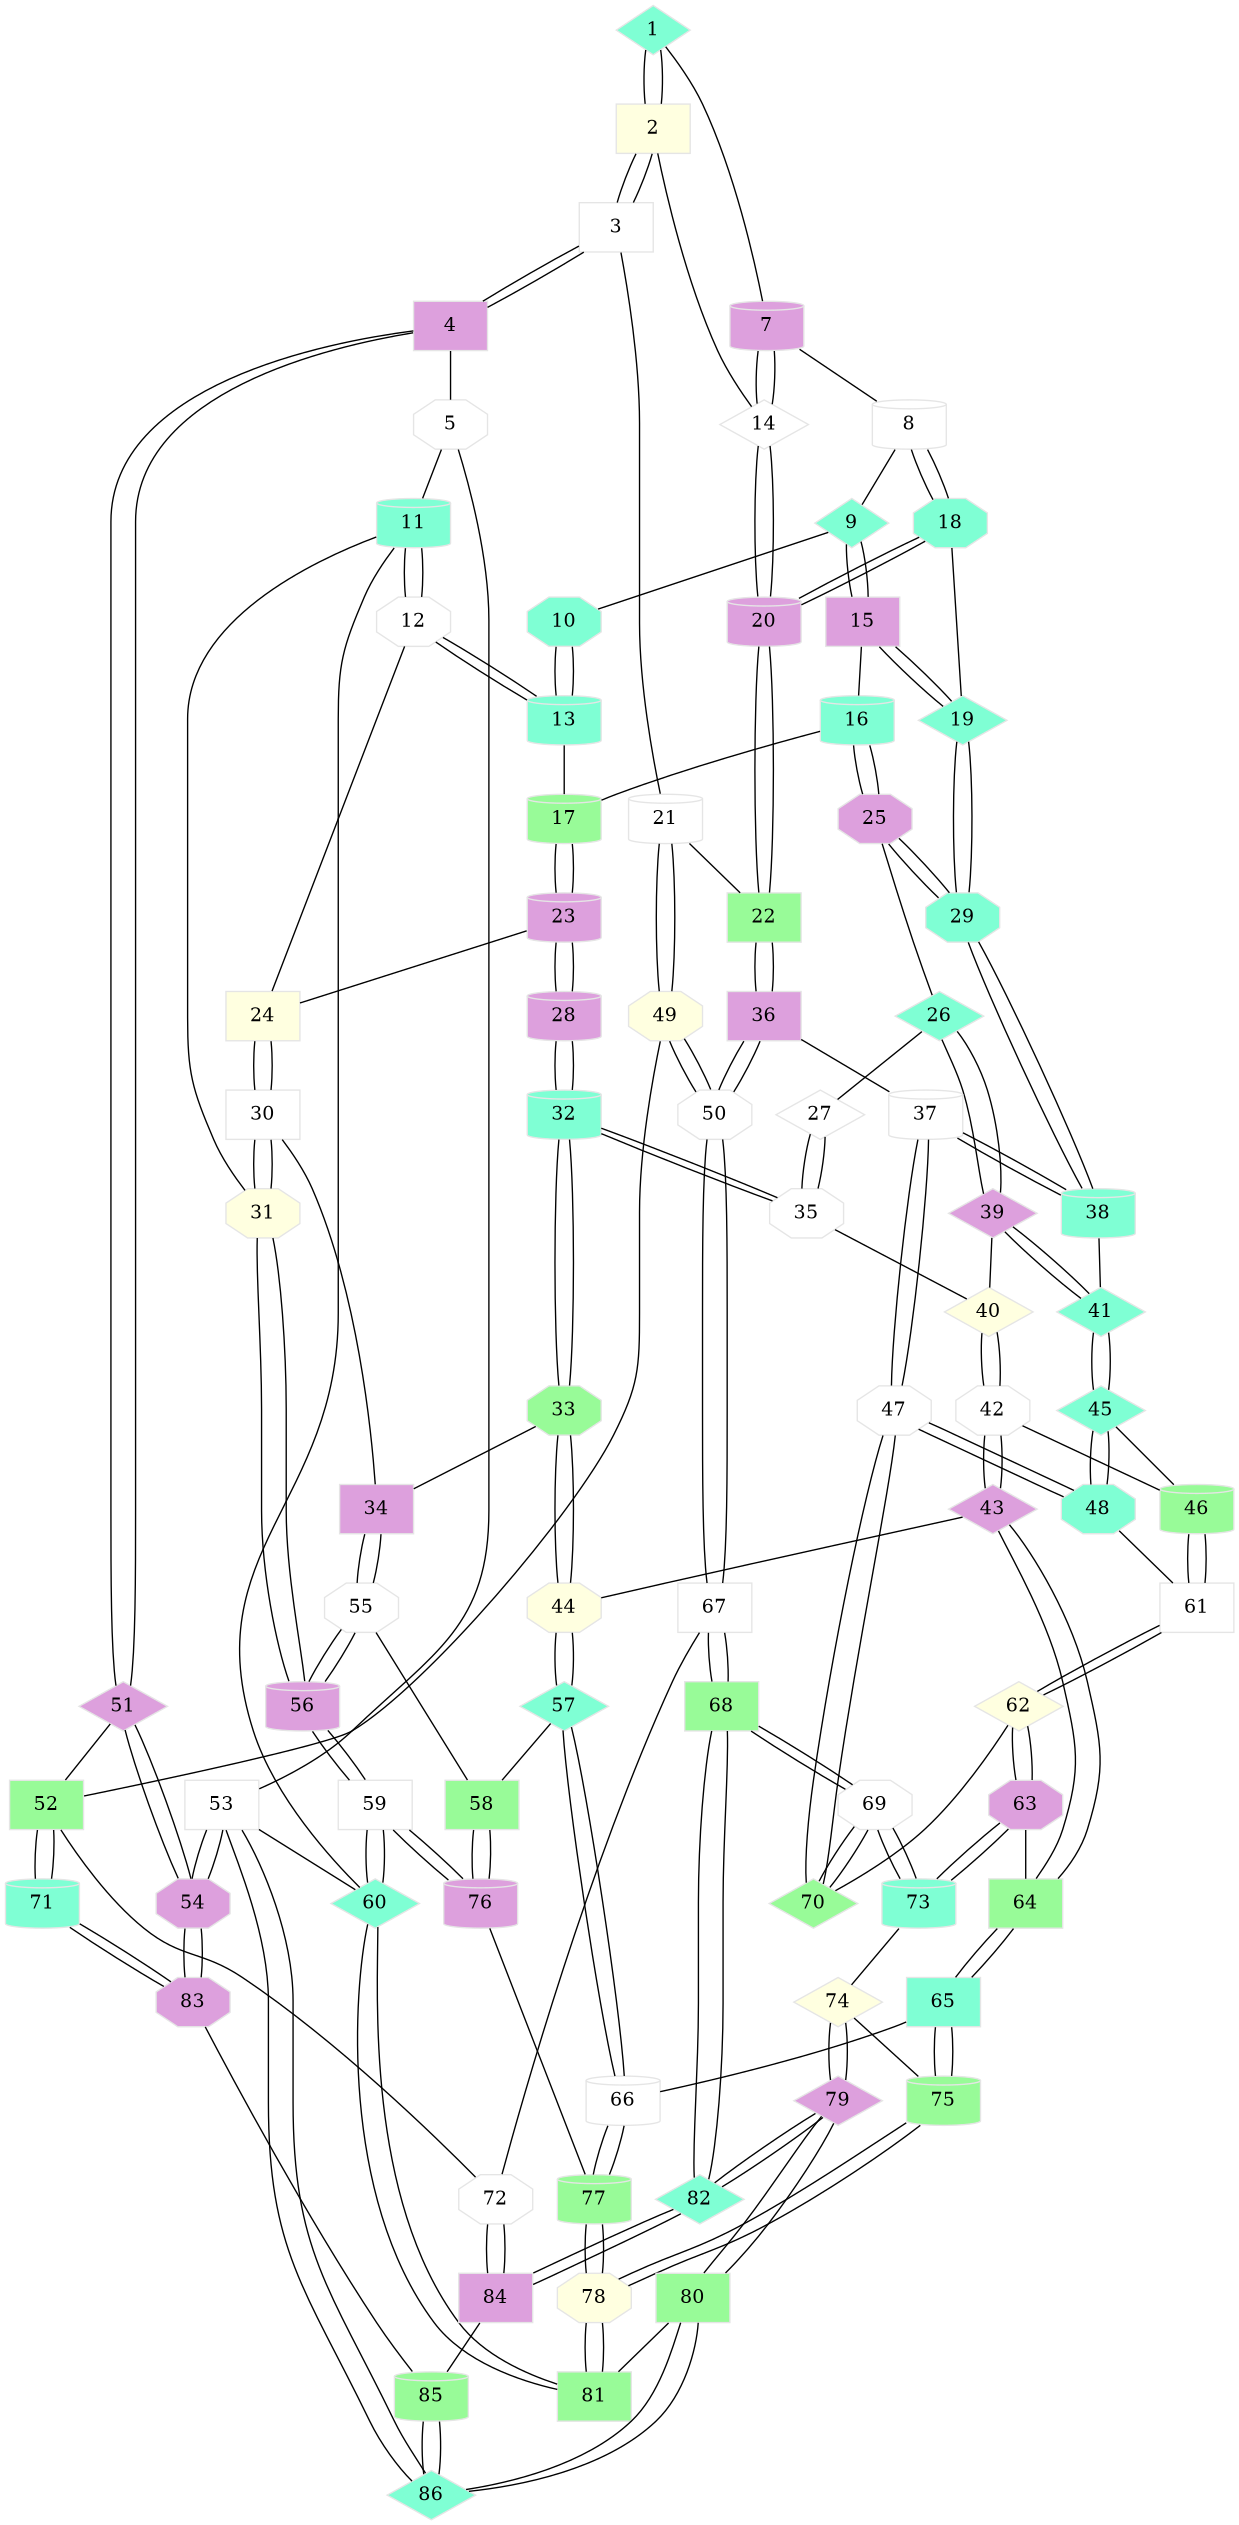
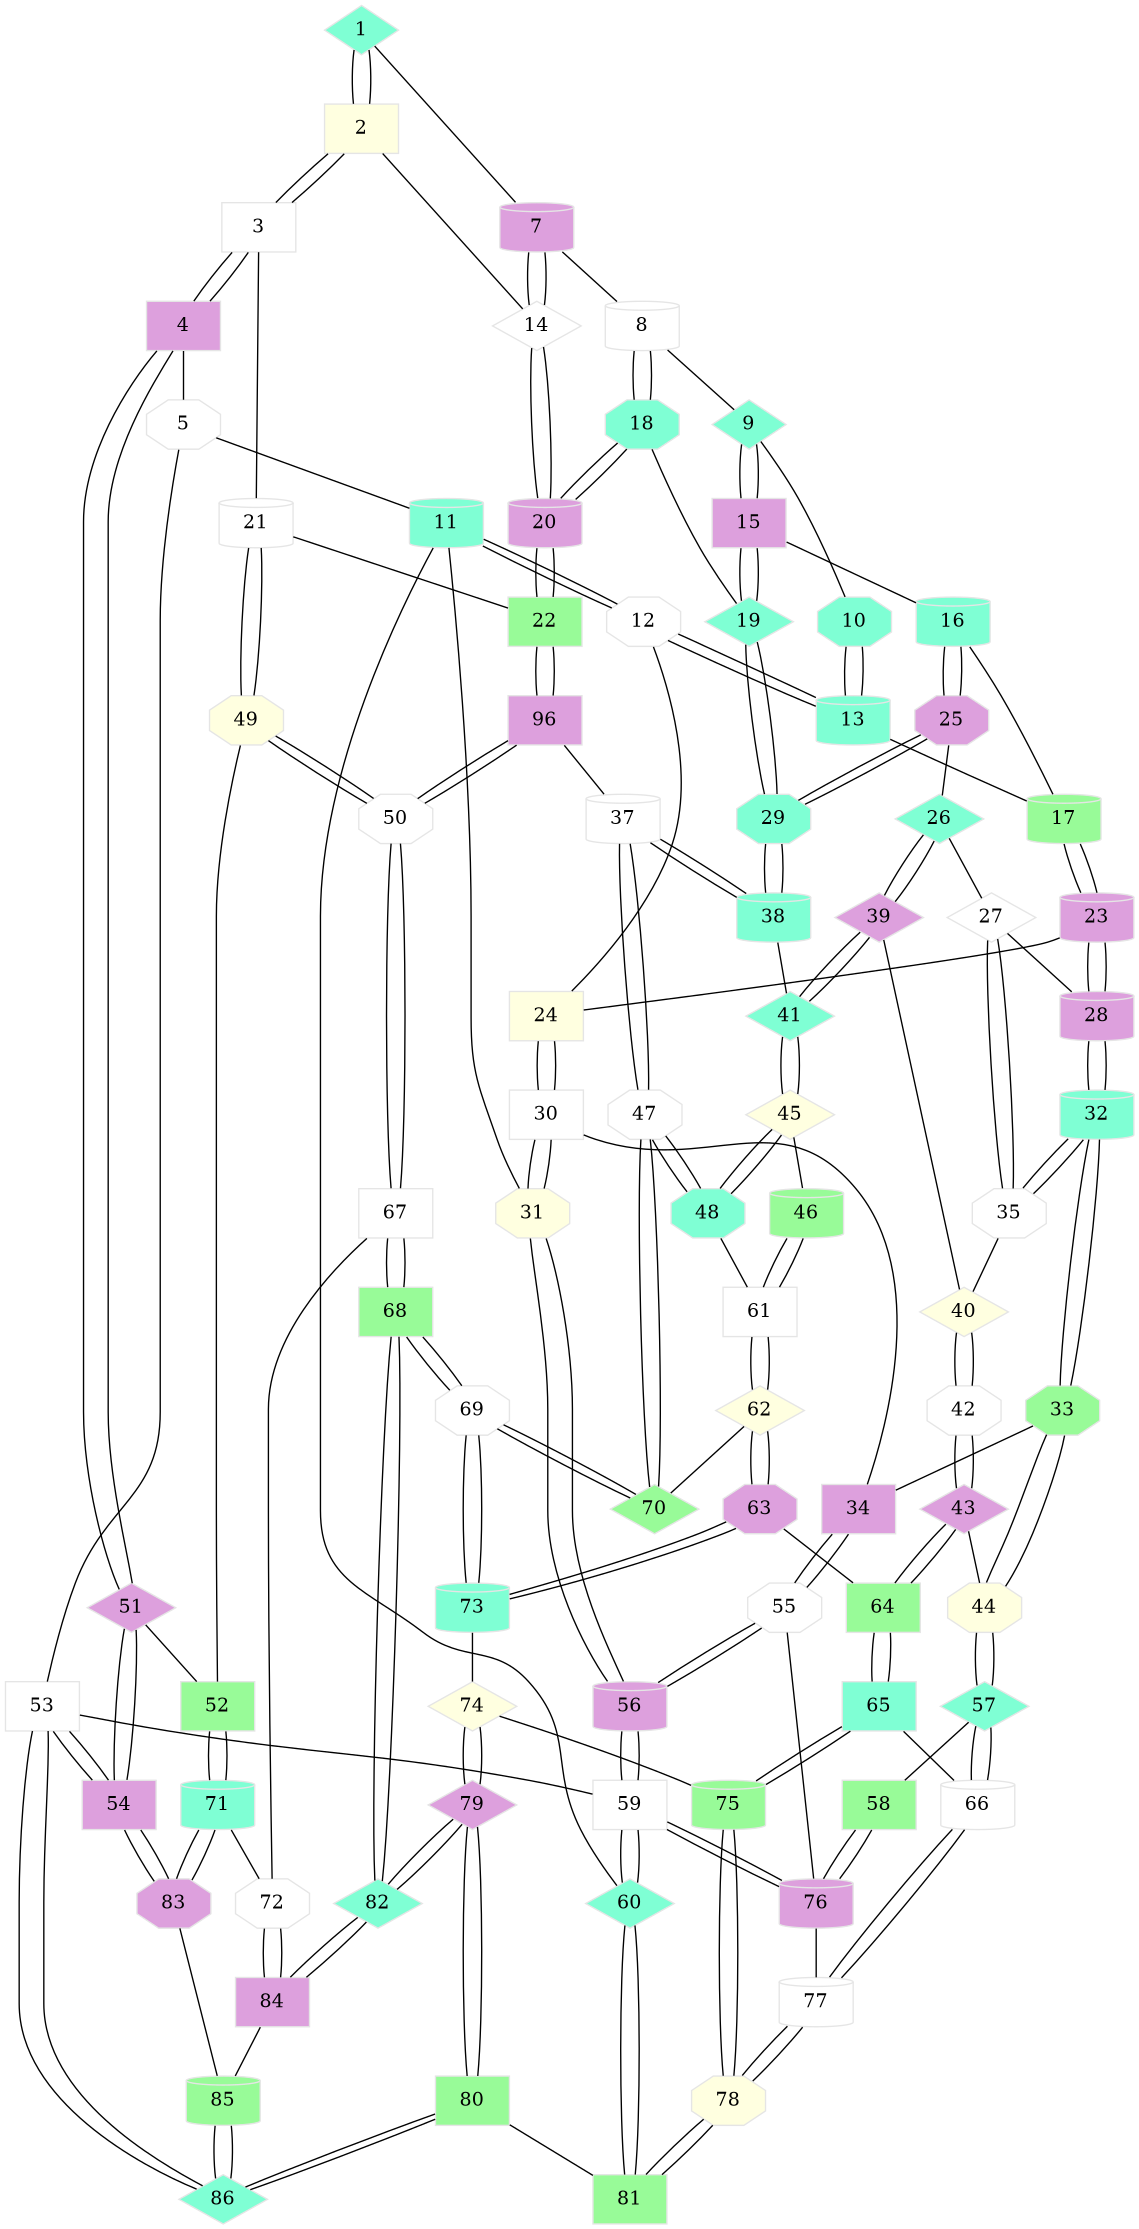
edge "27" -- "28": added
node "36": label "36" -> "96"
node "45": fillcolor aquamarine -> lightyellow
edge "42" -- "46": removed
edge "55" -- "58": now "55" -- "76"
edge "53" -- "60": now "53" -- "59"
node "54": shape octagon -> box
edge "52" -- "72": now "71" -- "72"
node "77": fillcolor palegreen -> white
